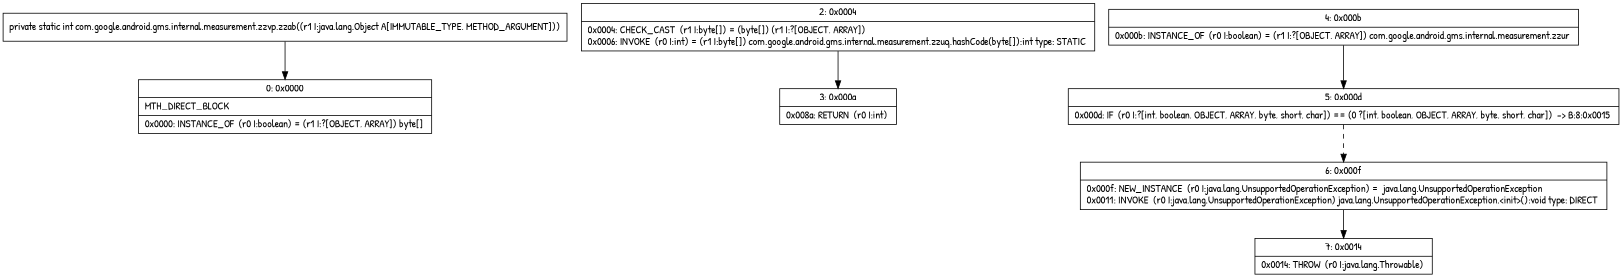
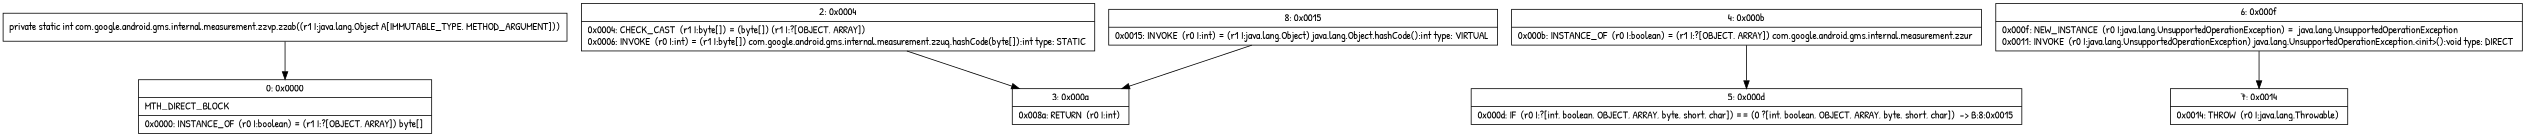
node "8: 0x0015": added
edge "5: 0x000d" -> "6: 0x000f": removed
